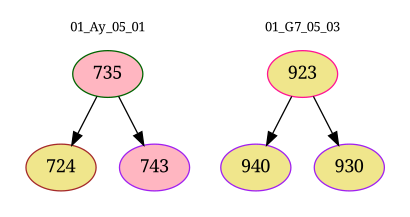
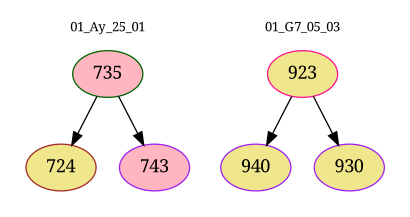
cluster "01_Ay_05_01": label "01_Ay_05_01" -> "01_Ay_25_01"
